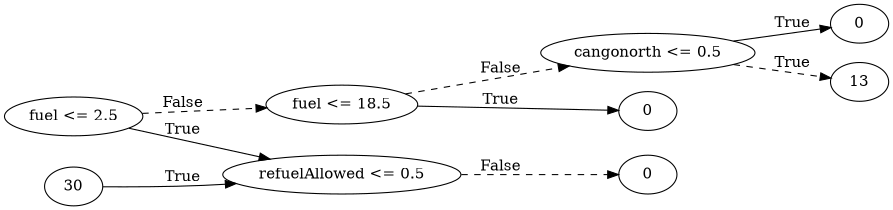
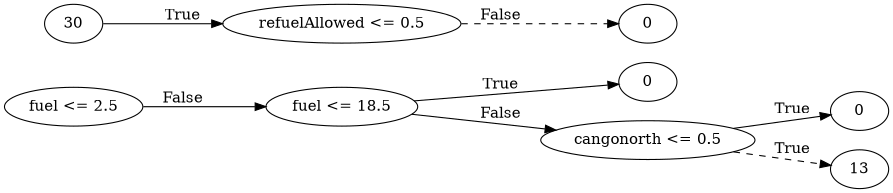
edge "fuel <= 18.5" -> "cangonorth <= 0.5": style dashed -> solid
edge "fuel <= 2.5" -> "fuel <= 18.5": style dashed -> solid
edge "fuel <= 2.5" -> "refuelAllowed <= 0.5": removed, label "True"
